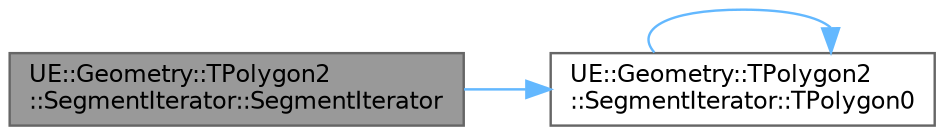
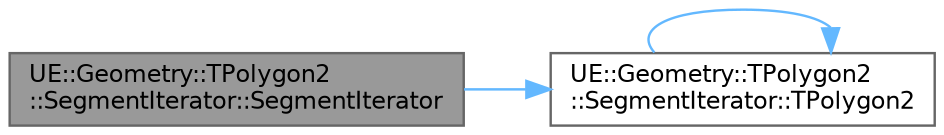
node "UE::Geometry::TPolygon2 ::SegmentIterator::TPolygon0": label "UE::Geometry::TPolygon2 ::SegmentIterator::TPolygon0" -> "UE::Geometry::TPolygon2 ::SegmentIterator::TPolygon2"
